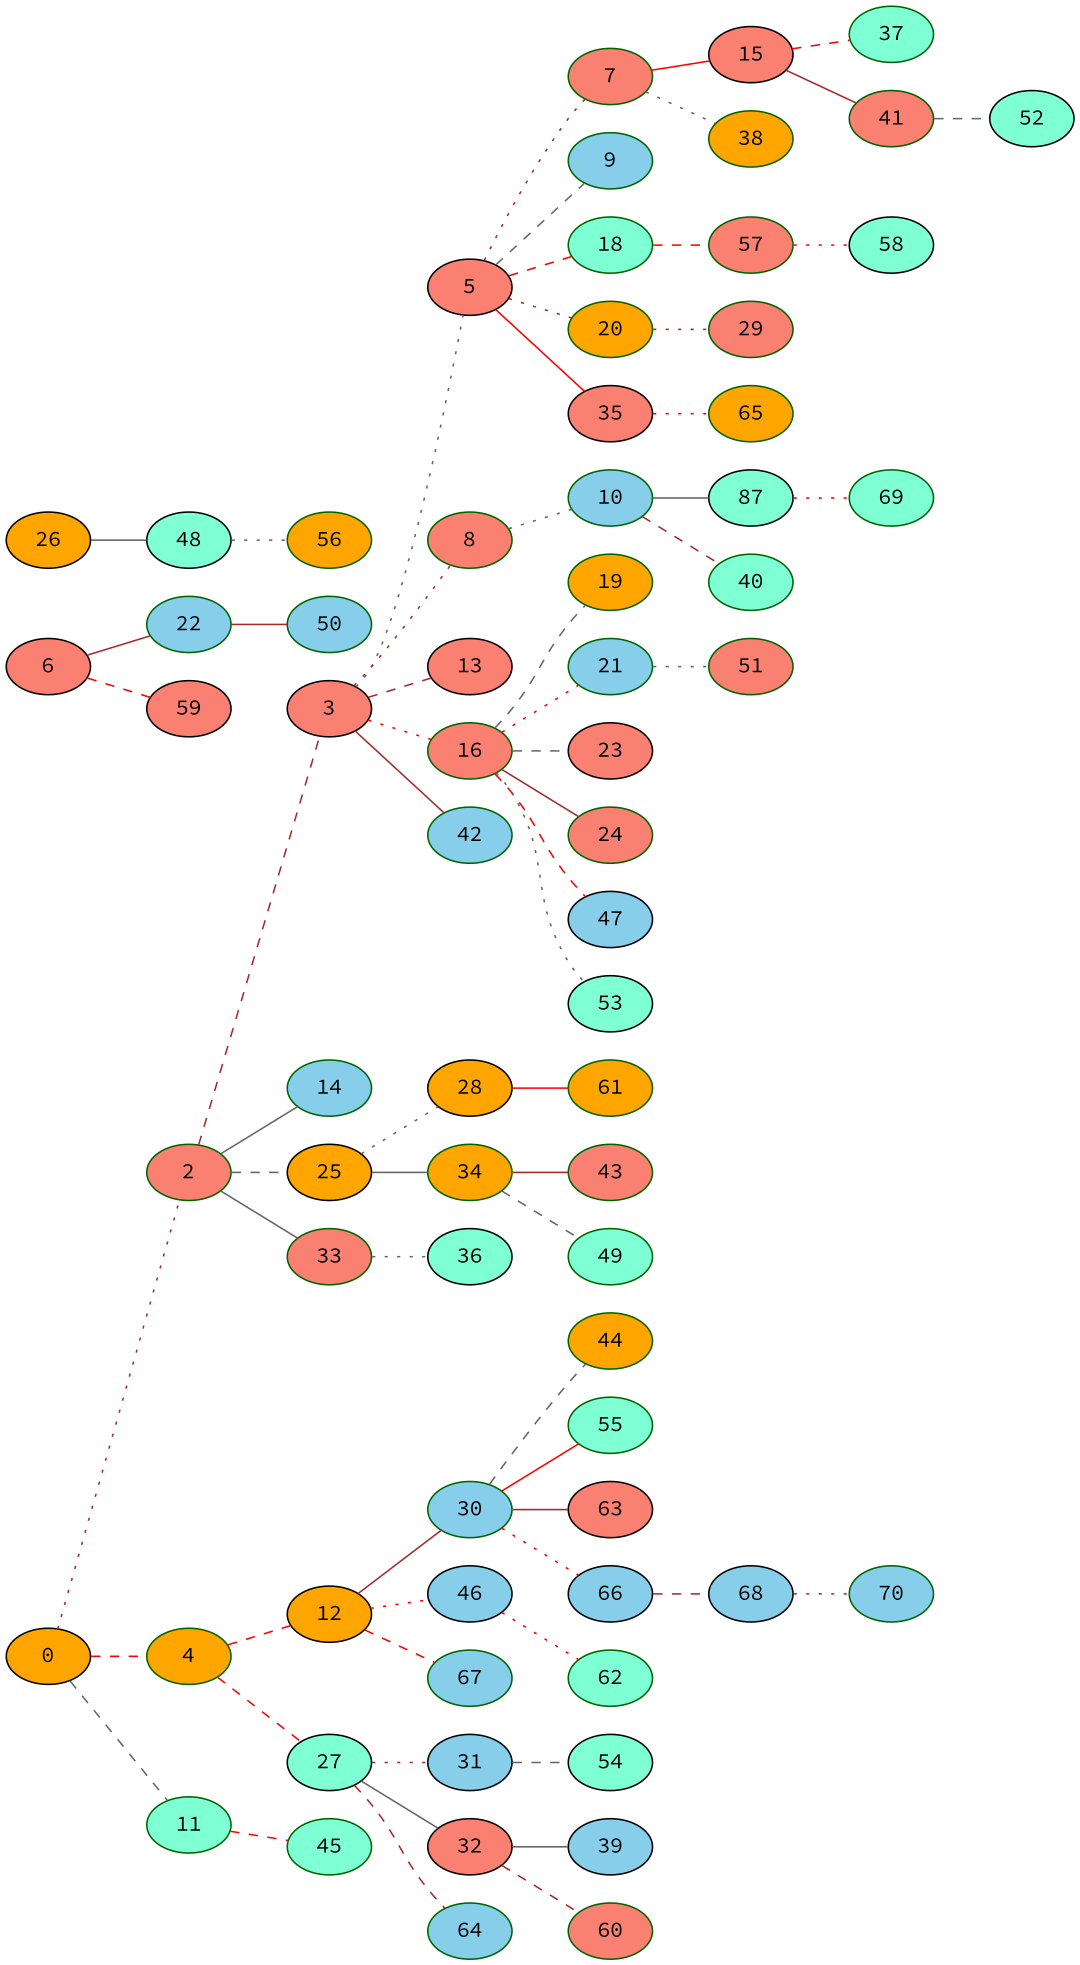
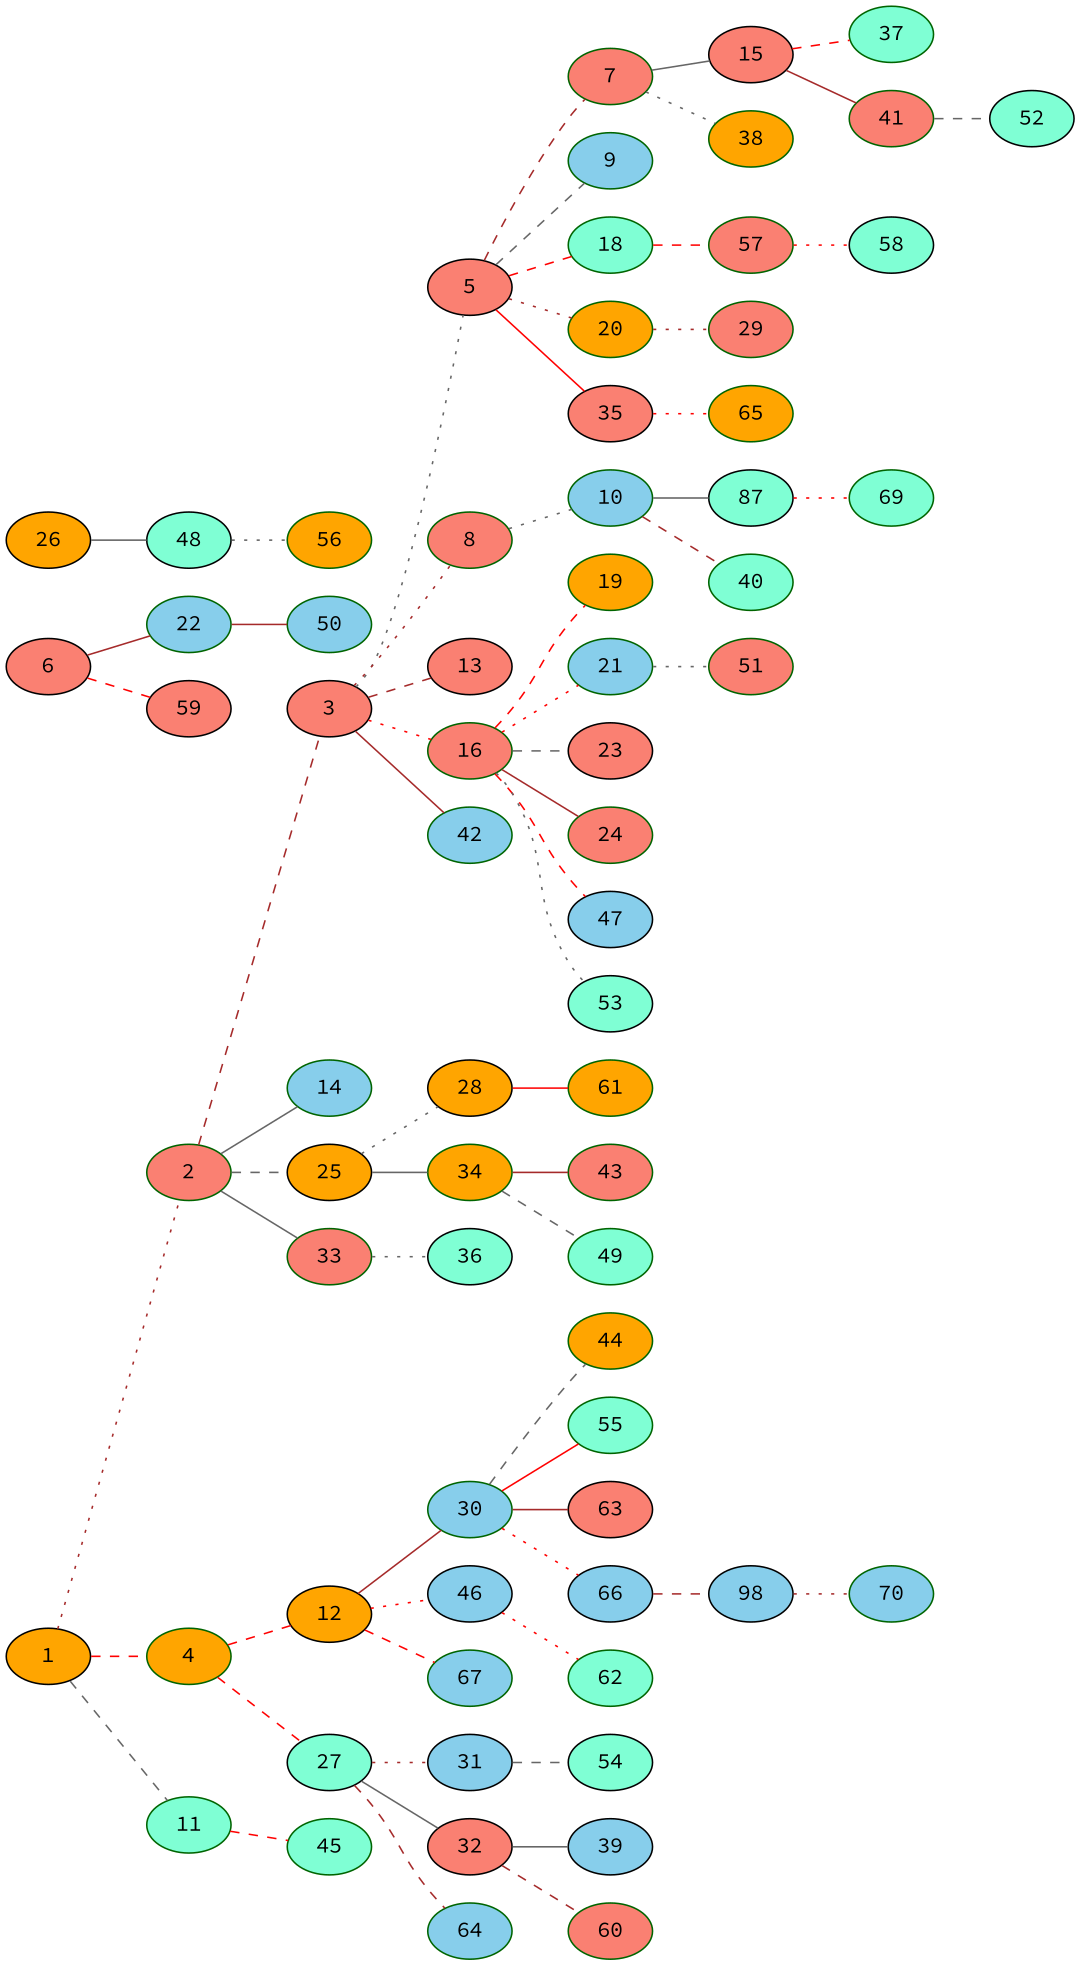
edge "15" -- "7": color red -> gray40
edge "7" -- "5": style dotted -> dashed
edge "19" -- "16": color gray40 -> red
node "68": label "68" -> "98"
node "0": label "0" -> "1"
